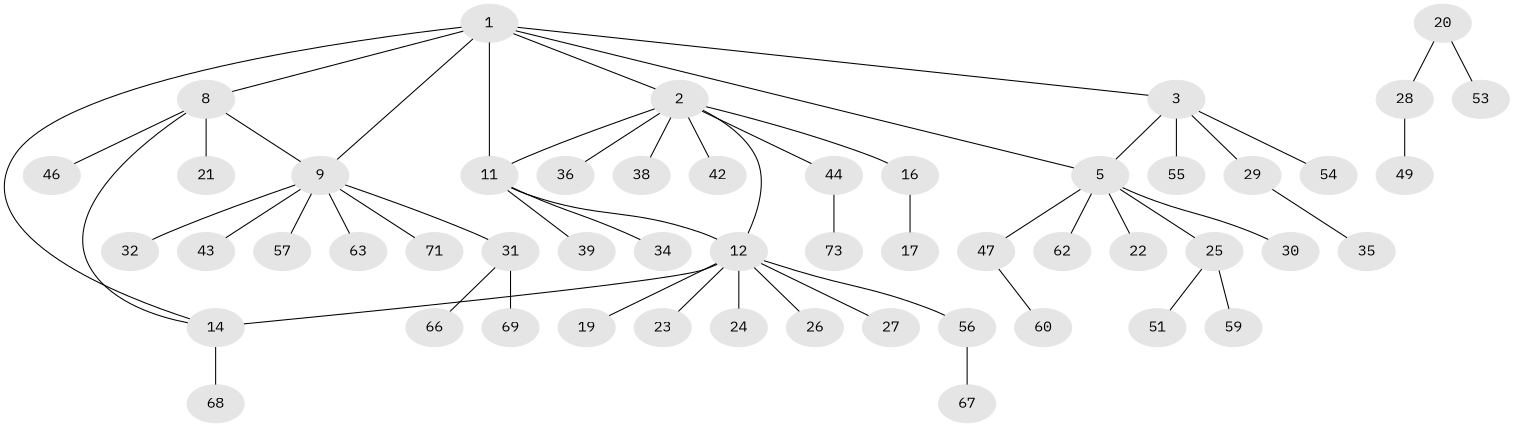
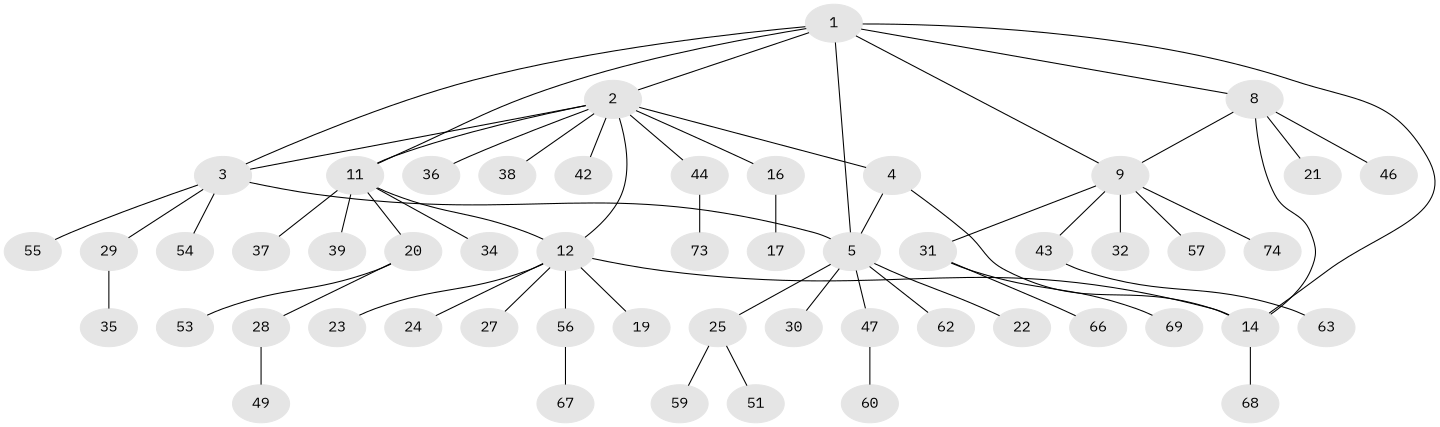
edge "2" -- "3": added
node "4": added
edge "9" -- "63": now "43" -- "63"
edge "11" -- "20": added
node "37": added
node "71": label "71" -> "74"
node "26": removed
